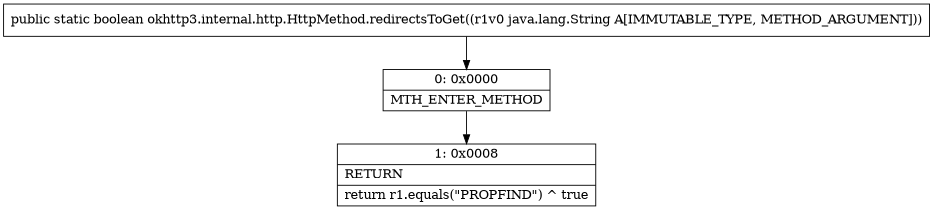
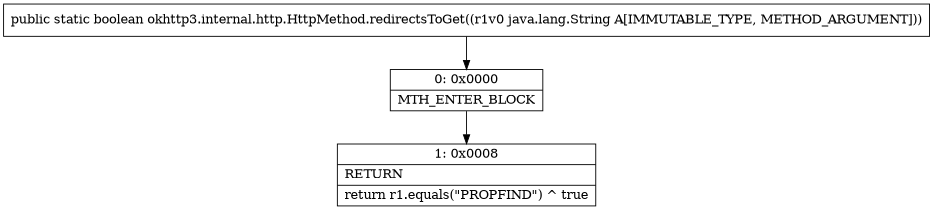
node "0: 0x0000": text "MTH_ENTER_METHOD" -> "MTH_ENTER_BLOCK"
